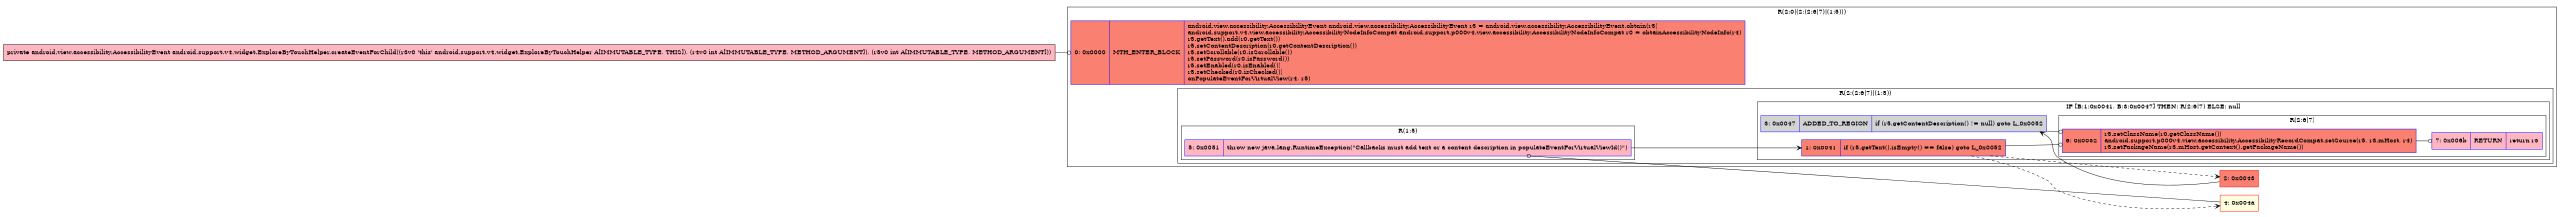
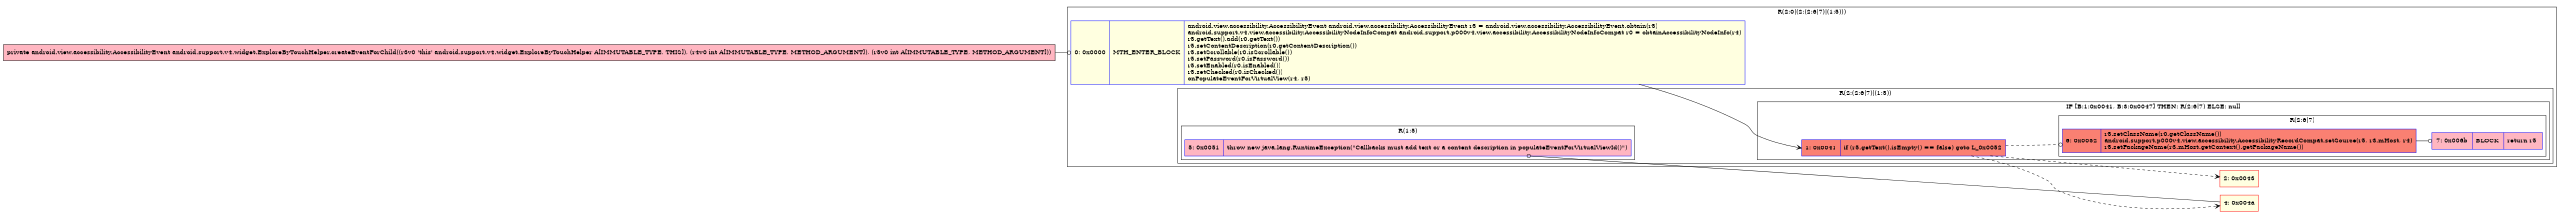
node "0: 0x0000": fillcolor salmon -> lightyellow
node "3: 0x0047": removed
node "7: 0x006b": text "RETURN" -> "BLOCK"
edge "1: 0x0041" -> "6: 0x0052": style solid -> dashed
edge "5: 0x0051" -> "1: 0x0041": now "0: 0x0000" -> "1: 0x0041"
node "2: 0x0043": fillcolor salmon -> lightyellow
